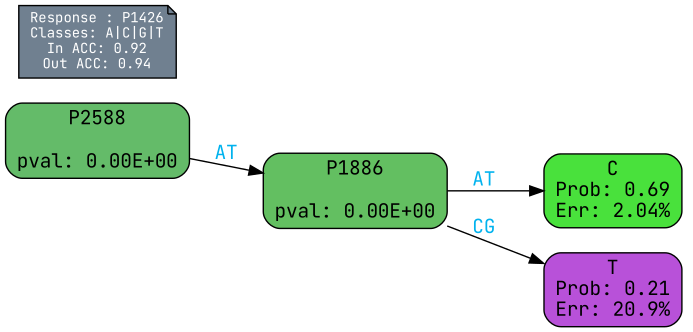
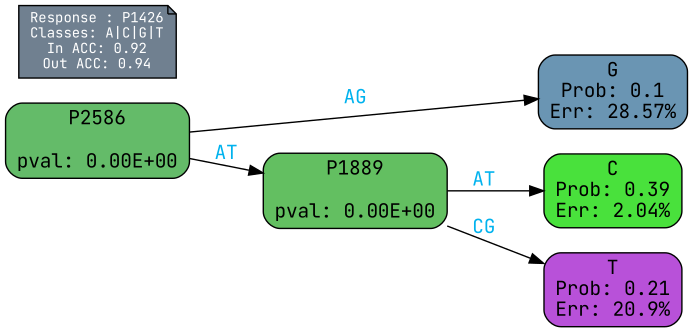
node "G Prob: 0.1 Err: 28.57%": added
node "P2588 pval: 0.00E+00": label "P2588 pval: 0.00E+00" -> "P2586 pval: 0.00E+00"
node "P1886 pval: 0.00E+00": label "P1886 pval: 0.00E+00" -> "P1889 pval: 0.00E+00"
node "C Prob: 0.69 Err: 2.04%": label "C Prob: 0.69 Err: 2.04%" -> "C Prob: 0.39 Err: 2.04%"
